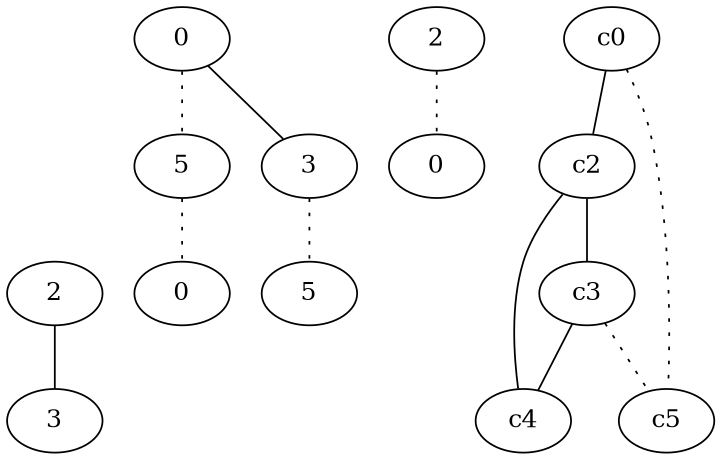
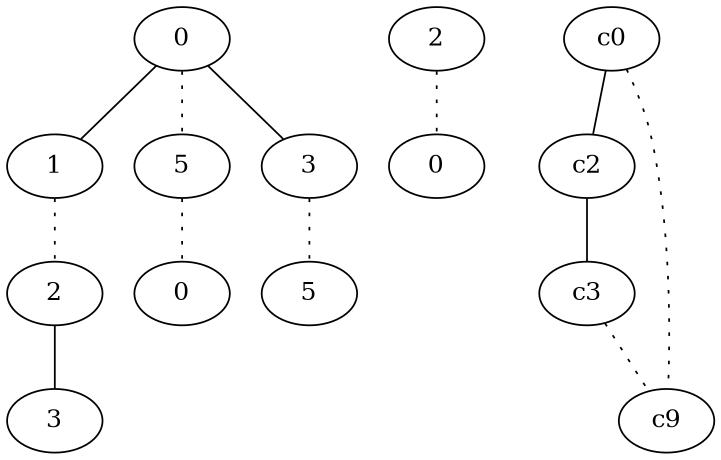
node "1": added
node "c4": removed
node "c5": label "c5" -> "c9"
